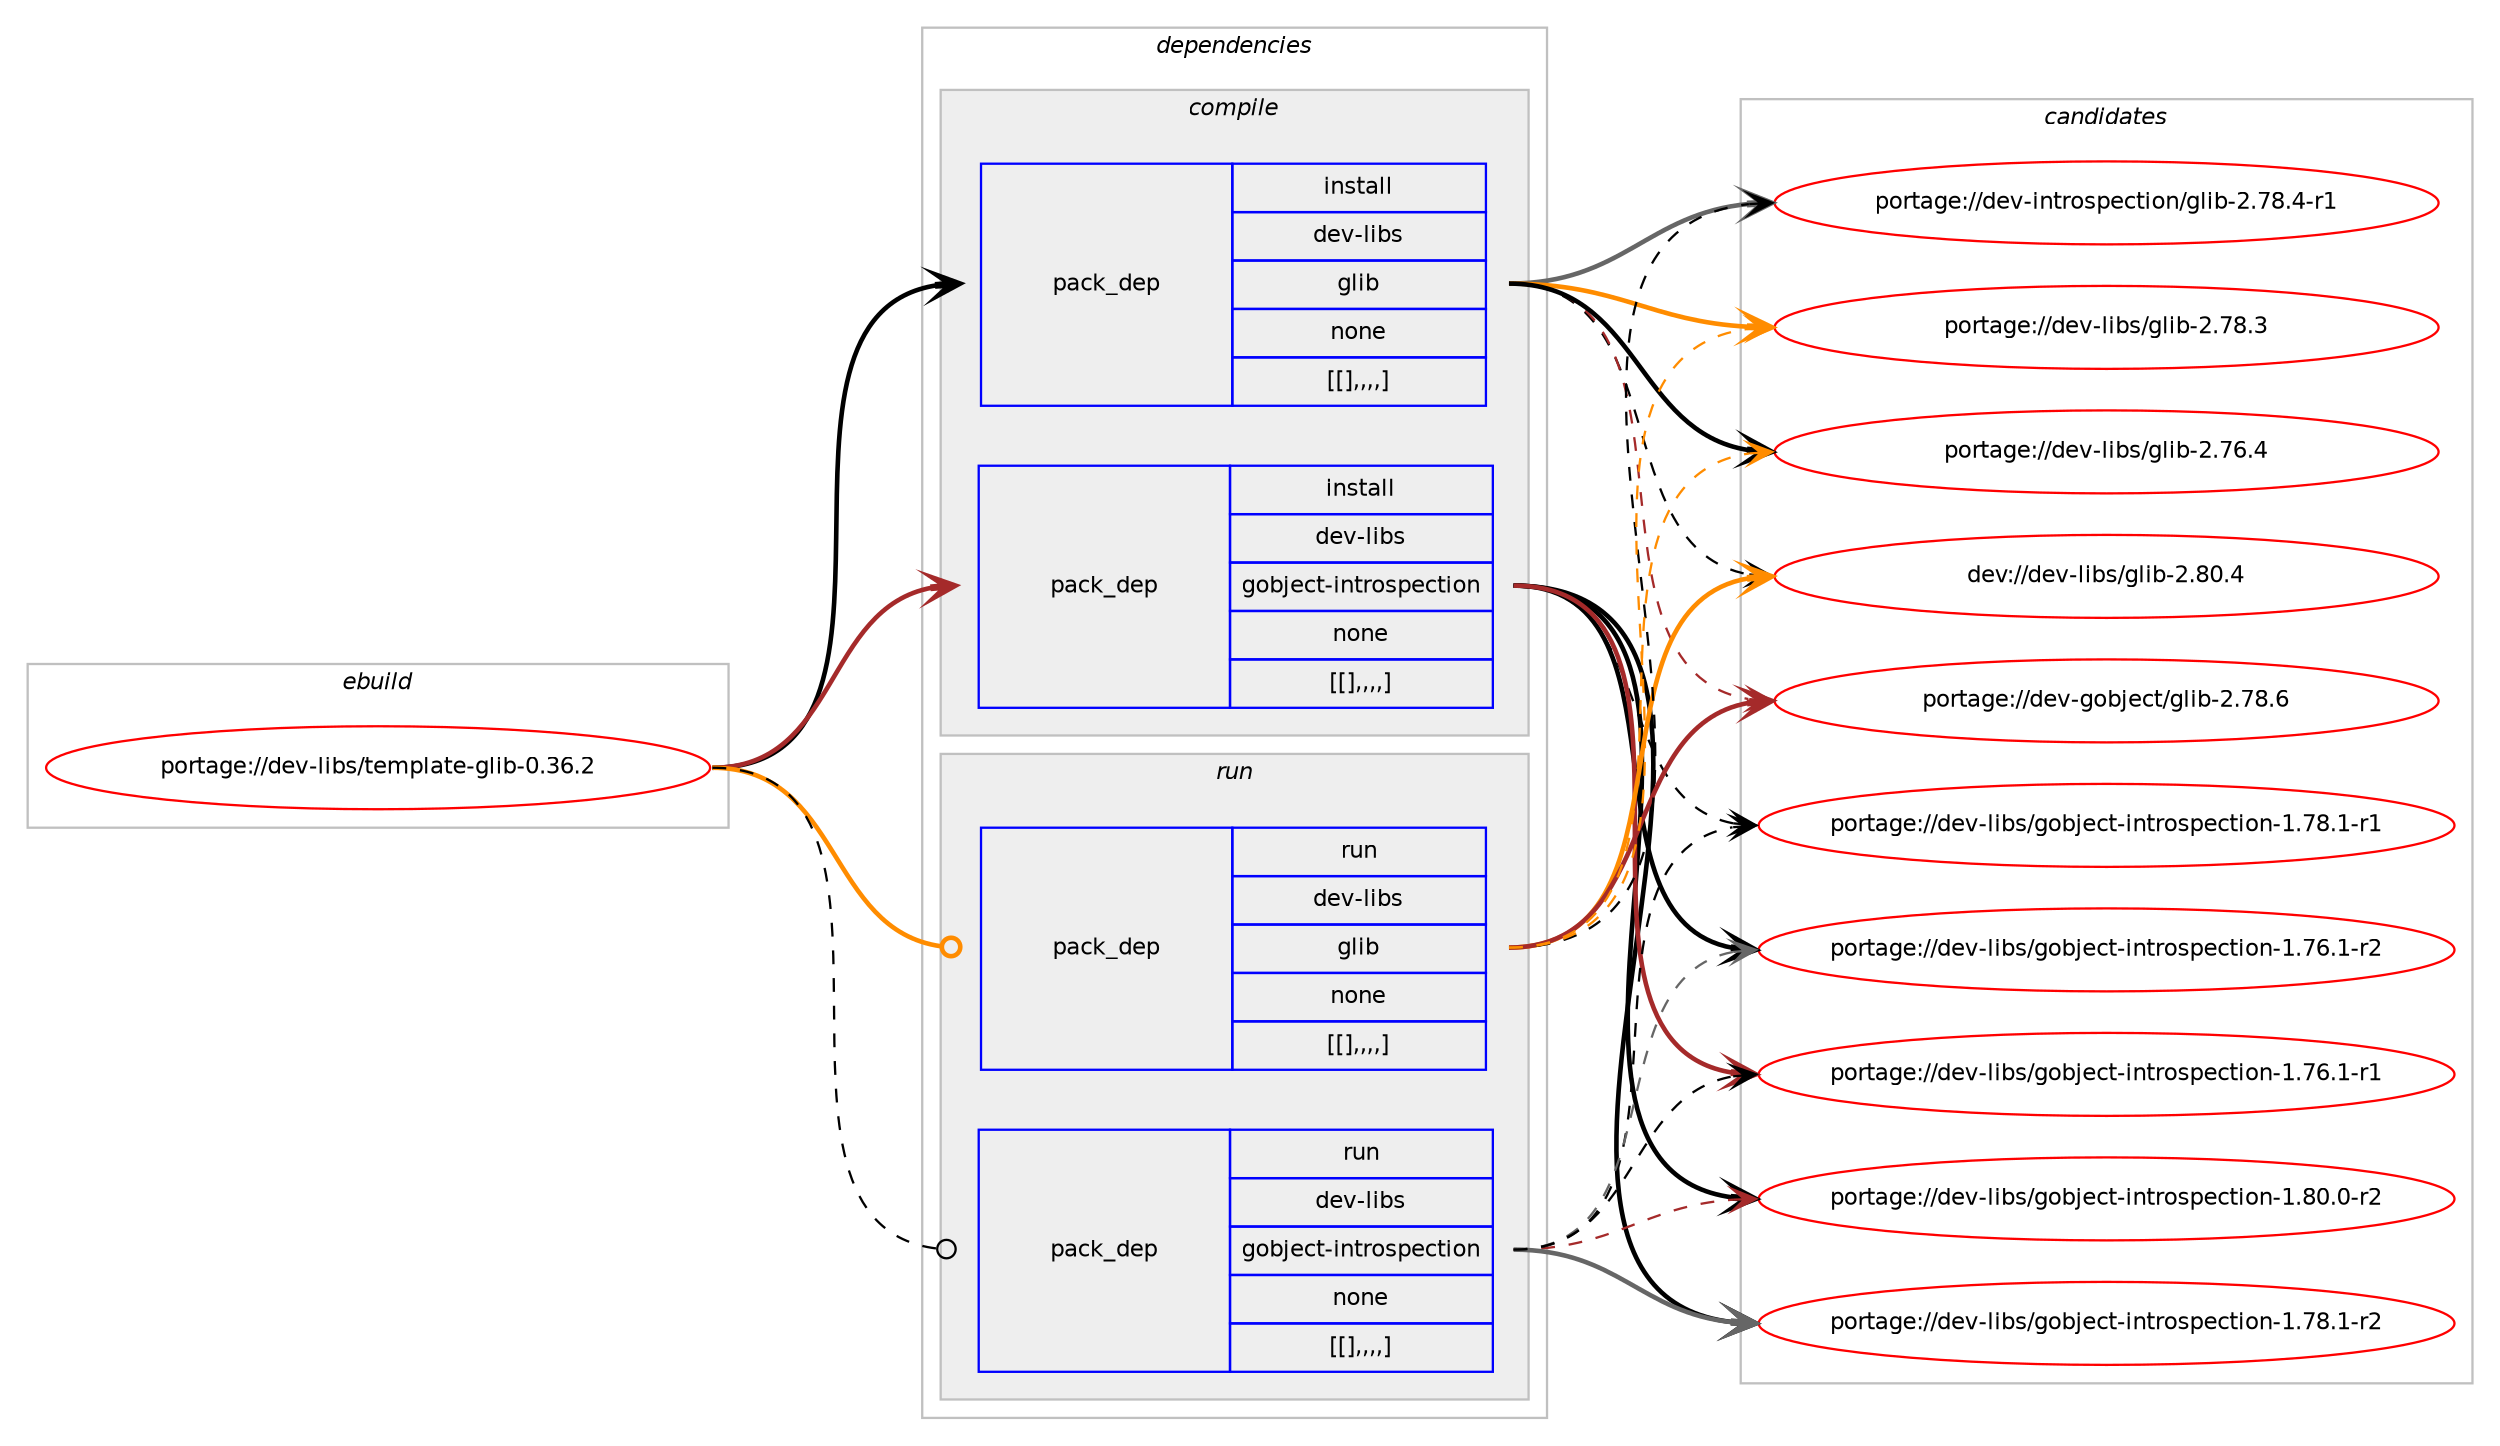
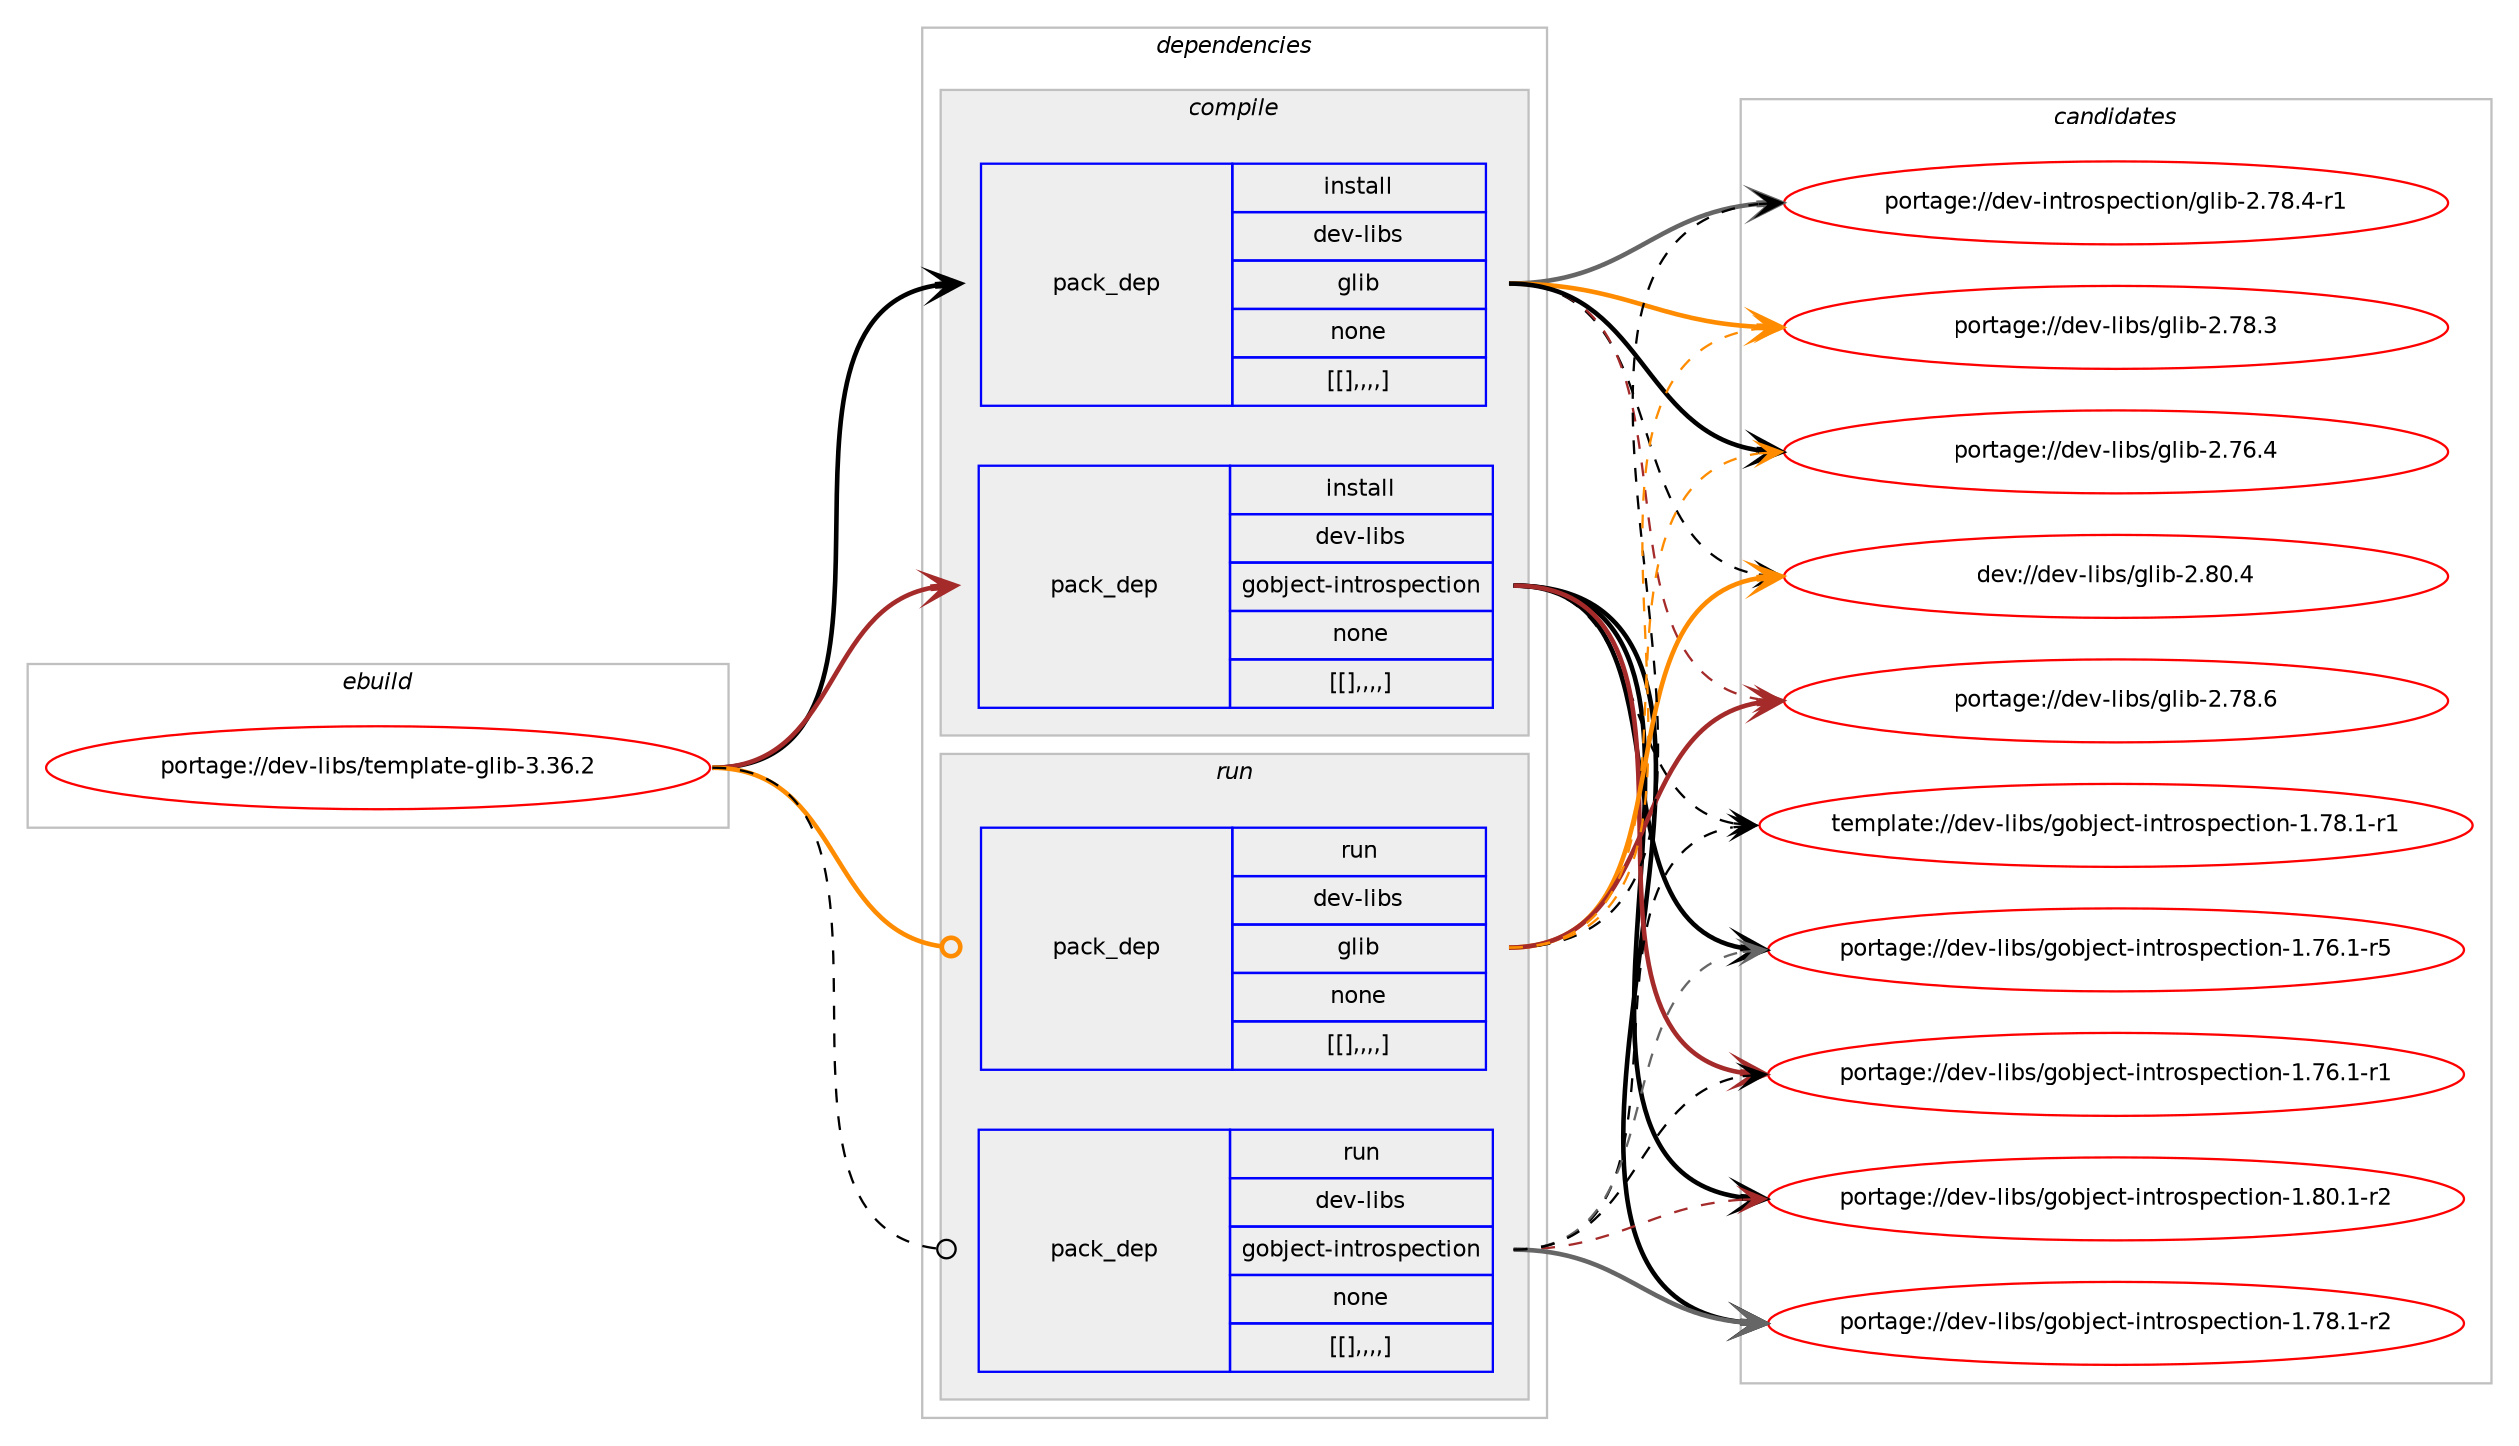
node "portage://dev-gobject/glib-2.78.6": label "portage://dev-gobject/glib-2.78.6" -> "portage://dev-libs/glib-2.78.6"
node "portage://dev-libs/template-glib-0.36.2": label "portage://dev-libs/template-glib-0.36.2" -> "portage://dev-libs/template-glib-3.36.2"
node "portage://dev-libs/gobject-introspection-1.78.1-r1": label "portage://dev-libs/gobject-introspection-1.78.1-r1" -> "template://dev-libs/gobject-introspection-1.78.1-r1"
node "portage://dev-libs/gobject-introspection-1.76.1-r2": label "portage://dev-libs/gobject-introspection-1.76.1-r2" -> "portage://dev-libs/gobject-introspection-1.76.1-r5"
node "portage://dev-libs/gobject-introspection-1.80.0-r2": label "portage://dev-libs/gobject-introspection-1.80.0-r2" -> "portage://dev-libs/gobject-introspection-1.80.1-r2"
